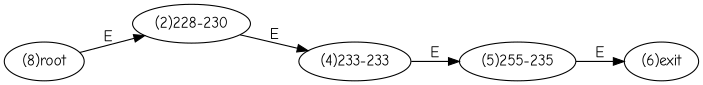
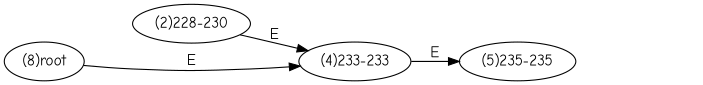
edge "(8)root" -> "(2)228-230": now "(8)root" -> "(4)233-233"
node "(5)255-235": label "(5)255-235" -> "(5)235-235"
node "(6)exit": removed
